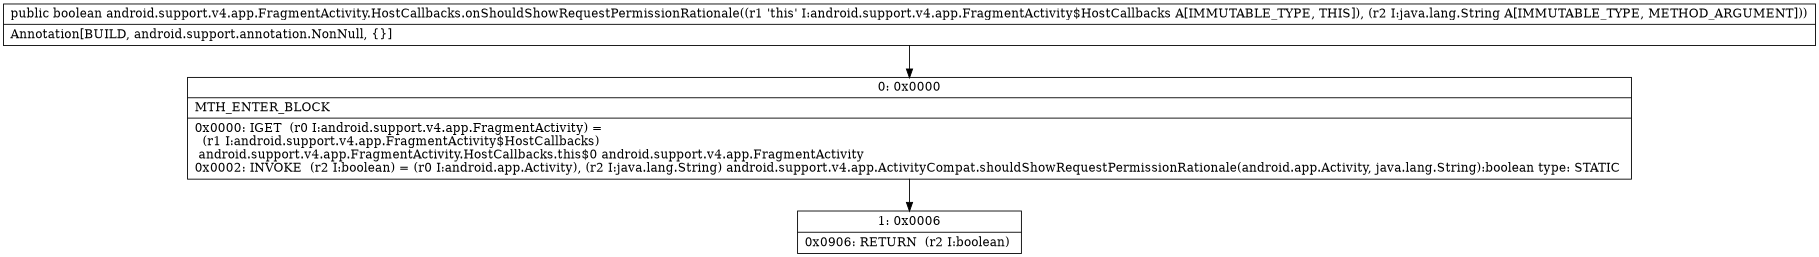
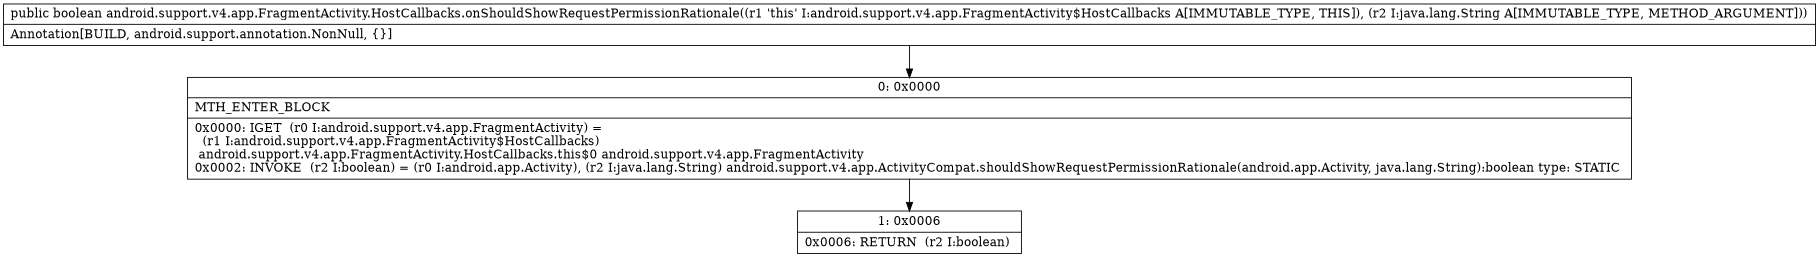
node "1: 0x0006": text "0x0906: RETURN  (r2 I:boolean)" -> "0x0006: RETURN  (r2 I:boolean)"
